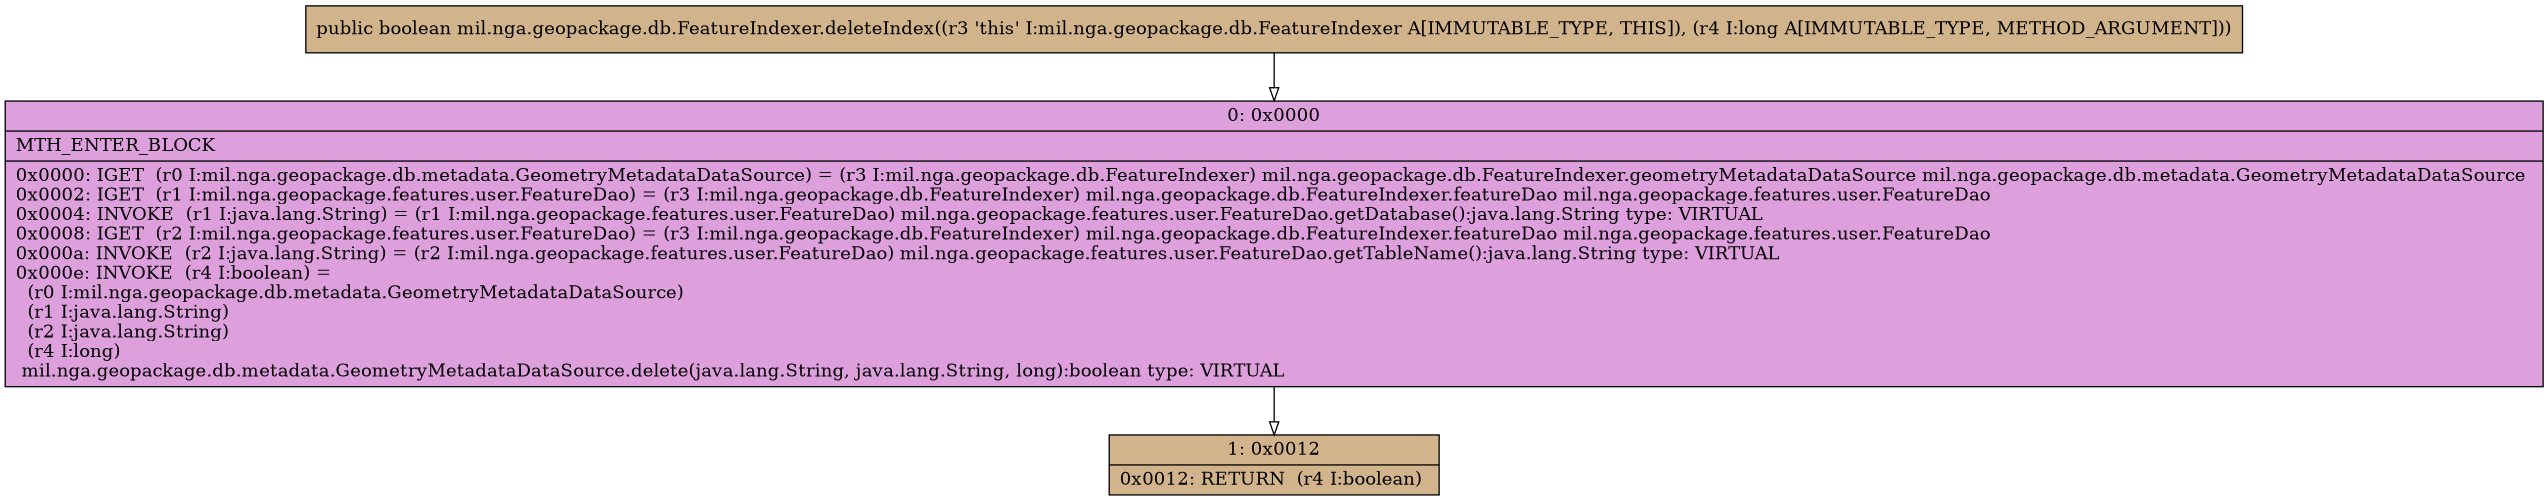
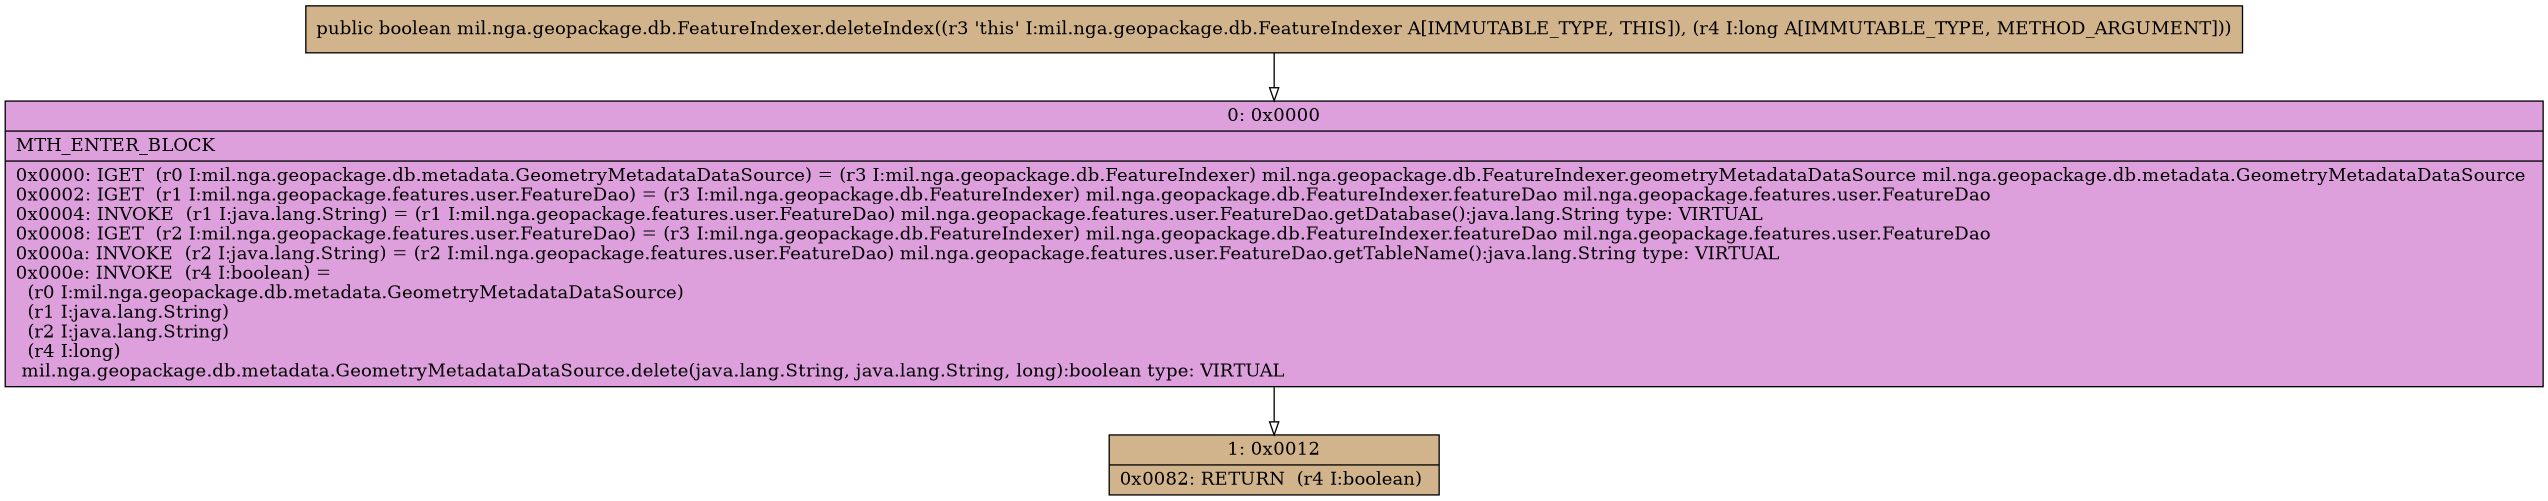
node "1: 0x0012": text "0x0012: RETURN  (r4 I:boolean)" -> "0x0082: RETURN  (r4 I:boolean)"
